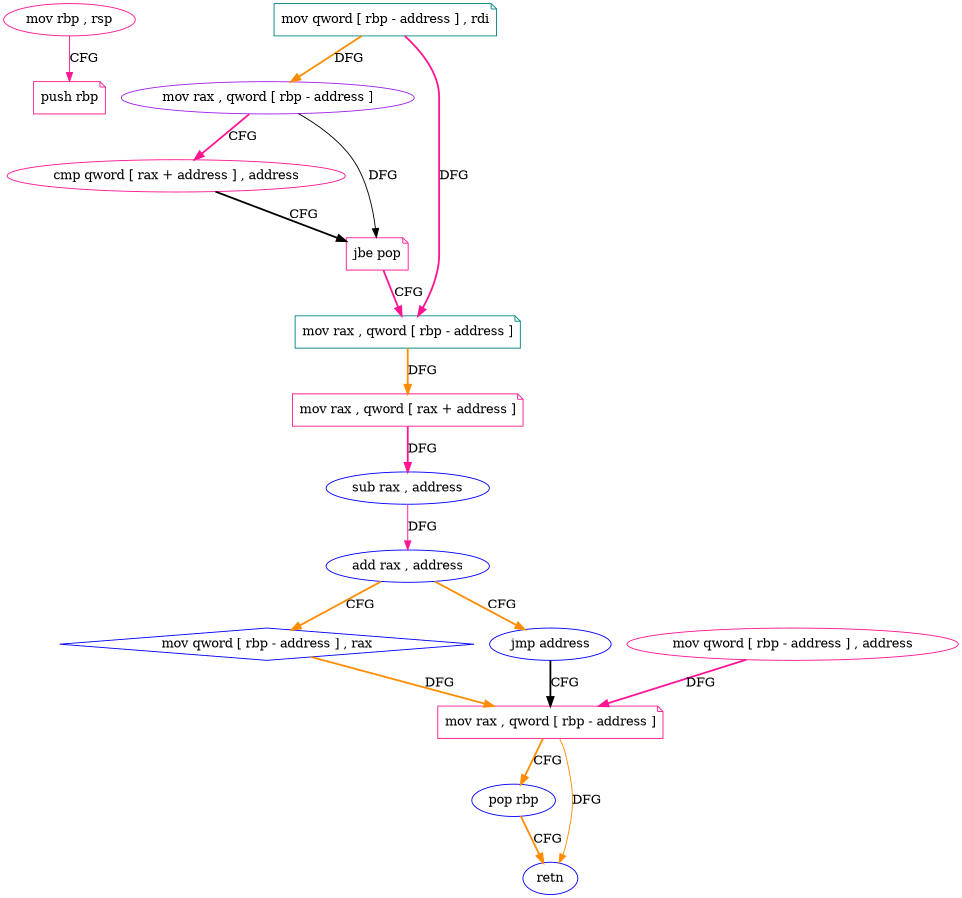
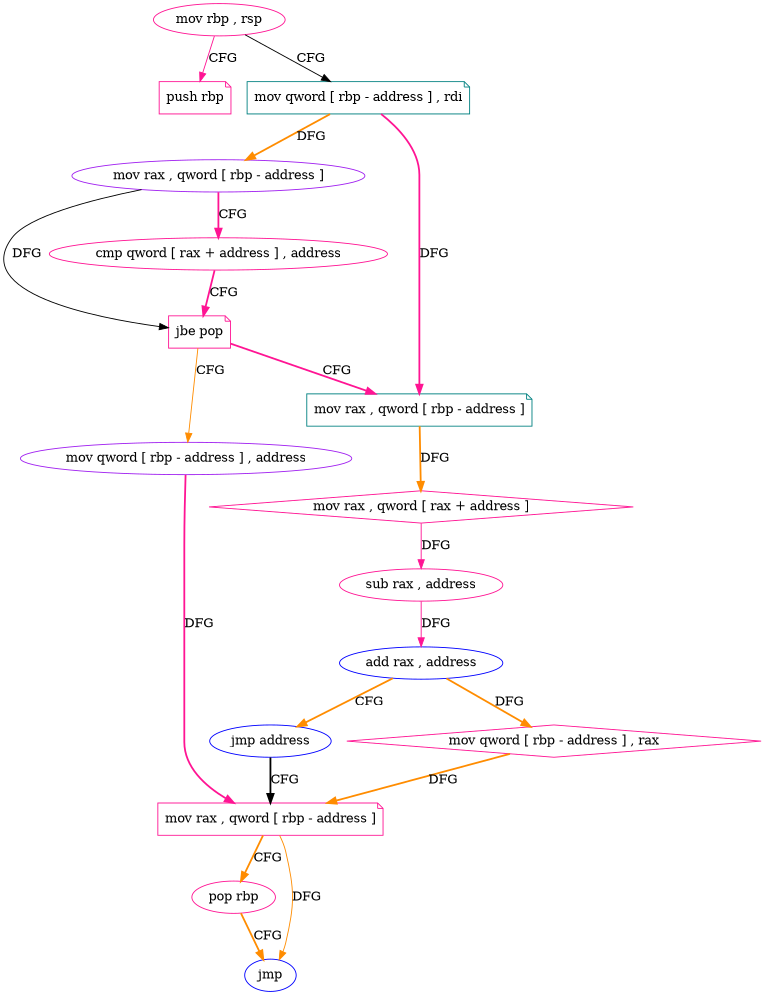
edge "mov rbp , rsp" -> "mov qword [ rbp - address ] , rdi": added, label "CFG"
edge "cmp qword [ rax + address ] , address" -> "jbe pop": color black -> deeppink
edge "jbe pop" -> "mov qword [ rbp - address ] , address": added, label "CFG"
node "mov rax , qword [ rax + address ]": shape note -> diamond
edge "mov rax , qword [ rax + address ]" -> "sub rax , address": style bold -> solid
node "sub rax , address": color blue -> deeppink
edge "add rax , address" -> "mov qword [ rbp - address ] , rax": label "CFG" -> "DFG"
node "mov qword [ rbp - address ] , rax": color blue -> deeppink
node "mov qword [ rbp - address ] , address": color deeppink -> purple
node "pop rbp": color blue -> deeppink
node "retn": label "retn" -> "jmp"
